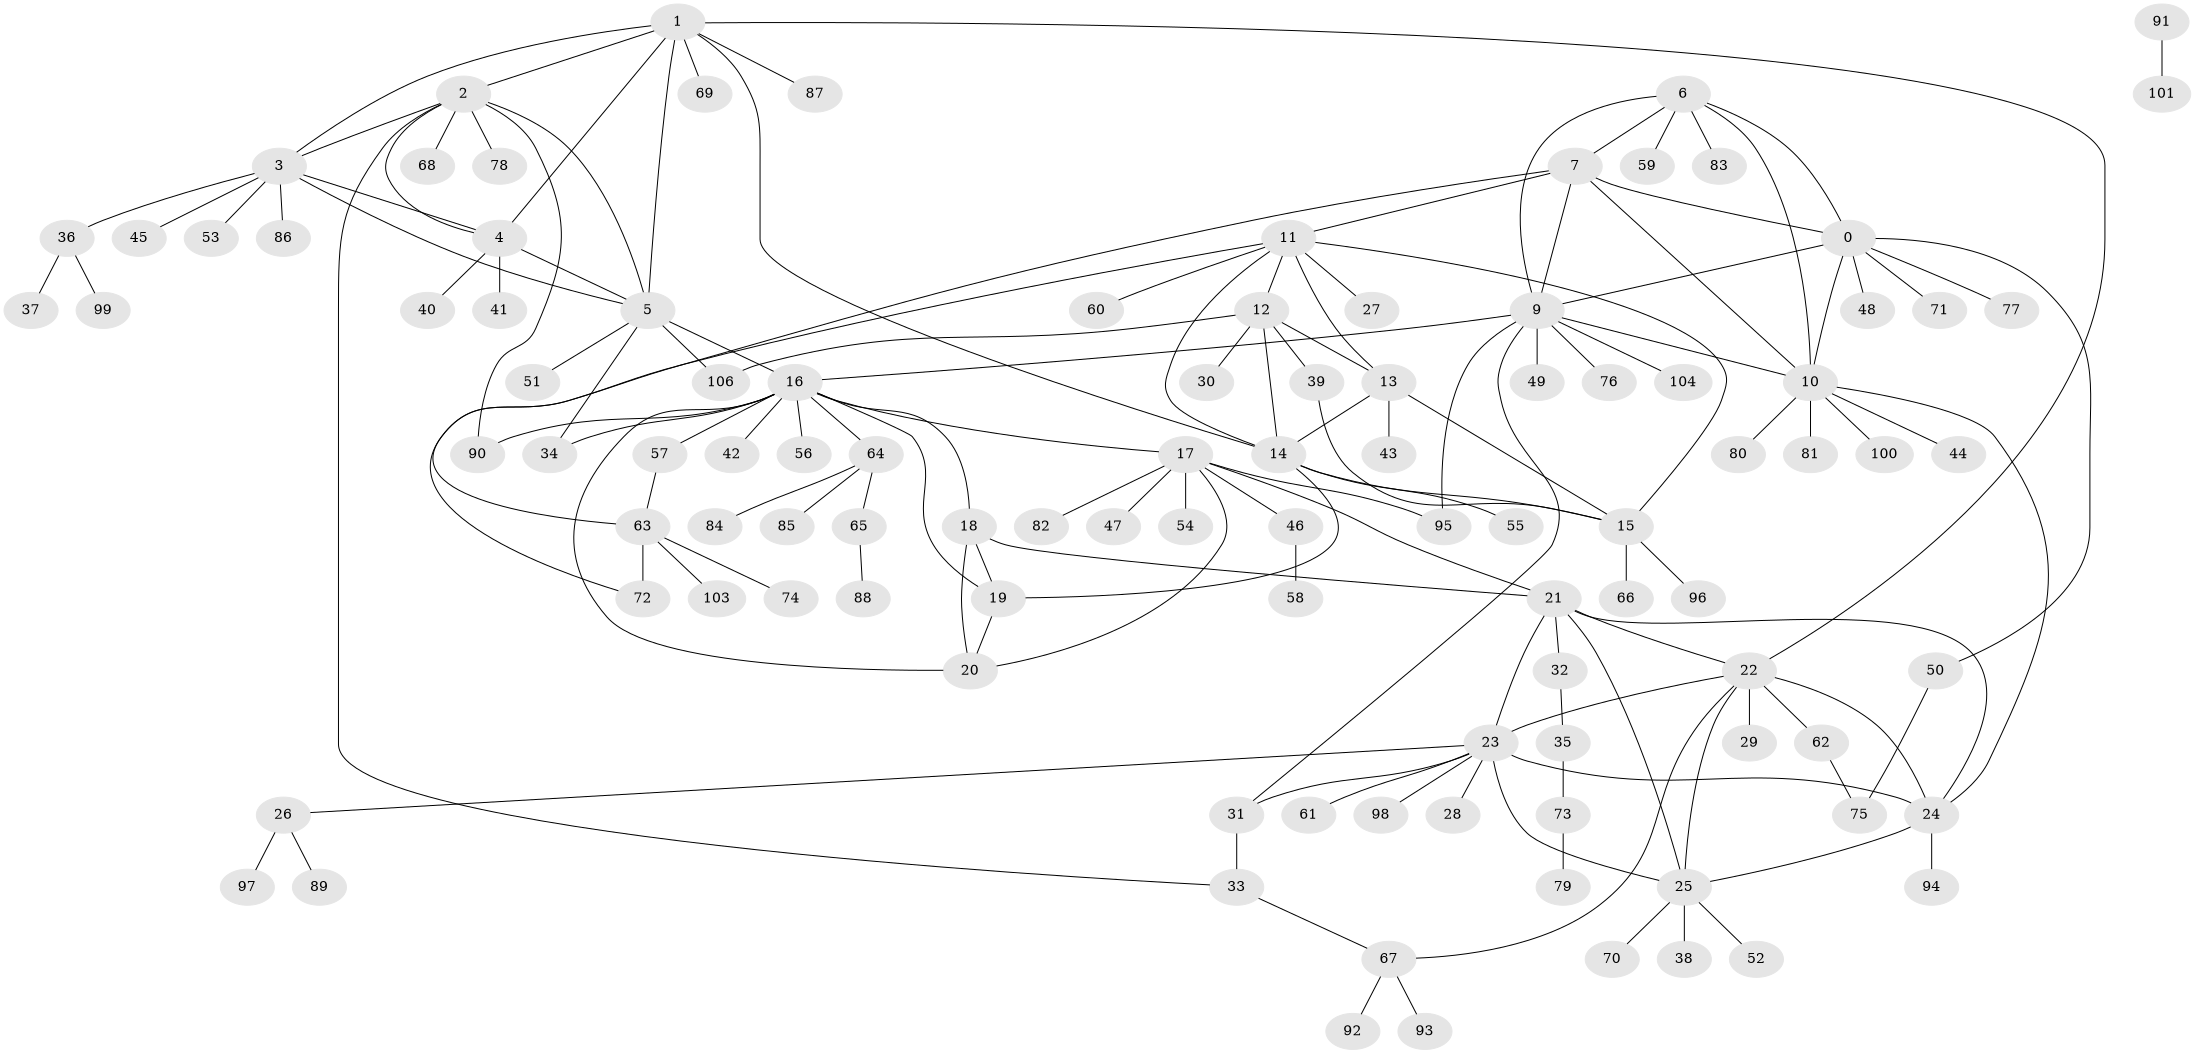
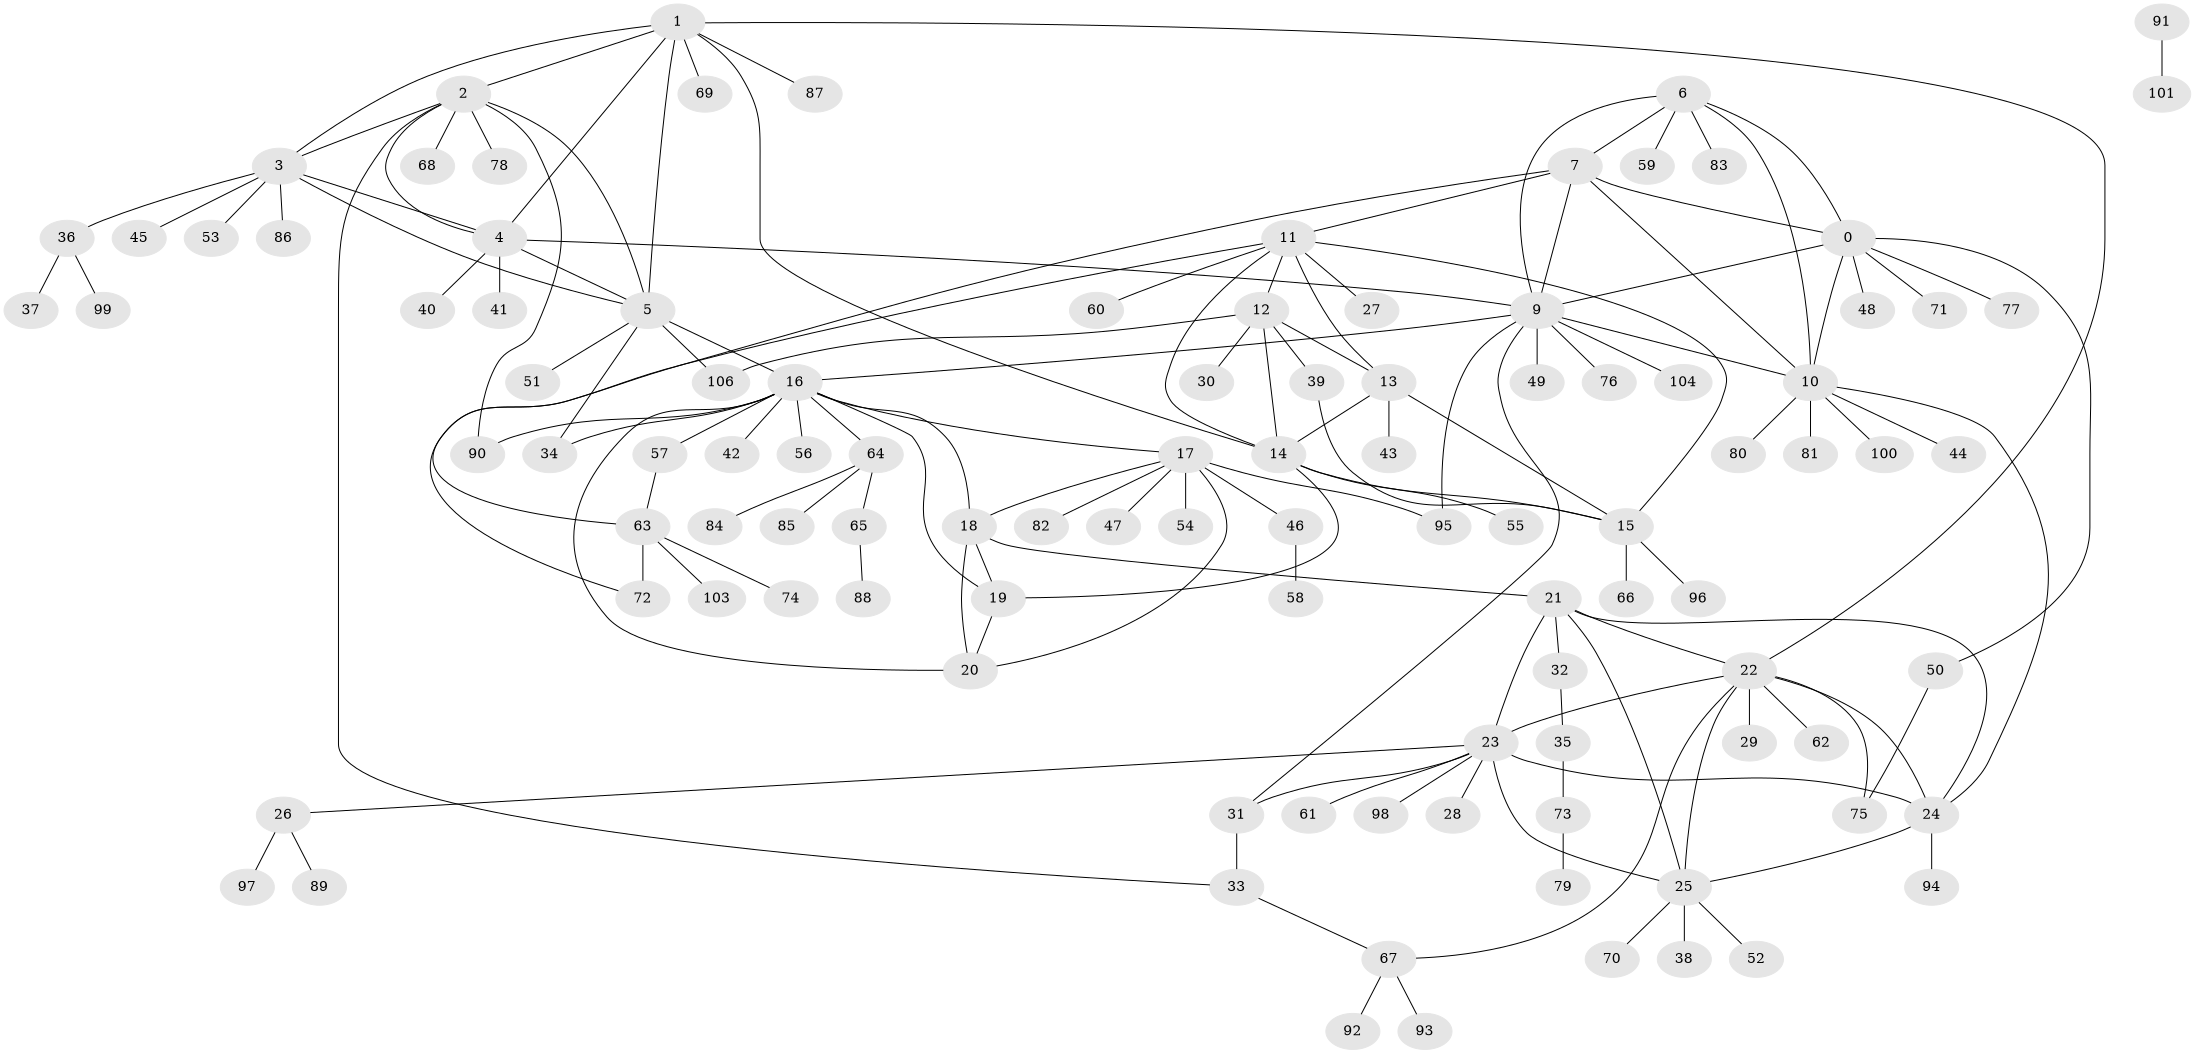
edge "4" -- "9": added
edge "17" -- "21": now "17" -- "18"
edge "62" -- "75": now "22" -- "75"
